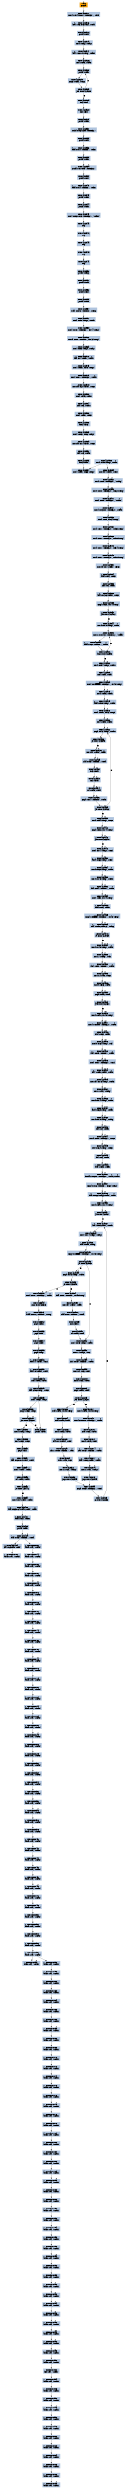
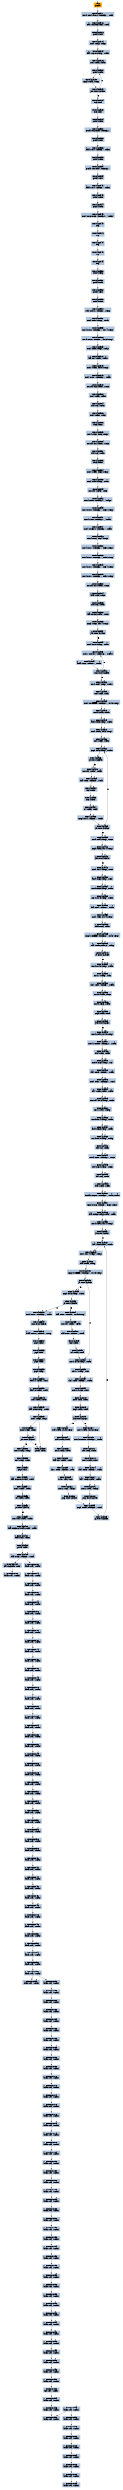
edge "0x00422998 movl 0xa8(%esp), %eax" -> "0x00422994 movl %eax, 0x68(%esp)": reversed
edge "0x000000b8 addb %al, (%eax)" -> "0x000000ba addb %al, (%eax)": reversed
